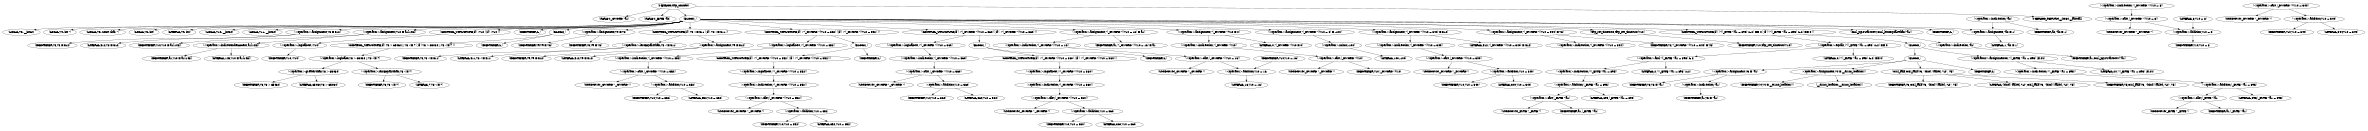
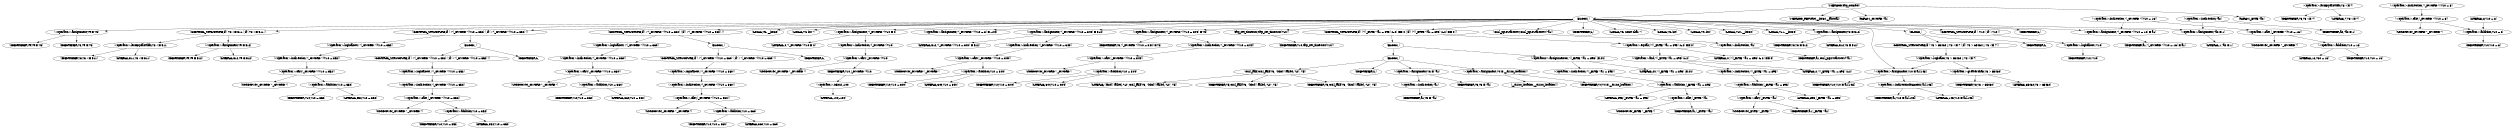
node "(LITERAL,v9: int)": label "(LITERAL,v9: int)" -> "(LOCAL,v9: int)"
node "(Curl_pgrsStartNow,Curl_lessEqualsThan(*a1))": label "(Curl_pgrsStartNow,Curl_lessEqualsThan(*a1))" -> "(Curl_pgrsStartNow,Curl_pgrsStartNow(*a1))"
edge "(<operator>.assignment,*(_QWORD *)(v10 + 16) = a1)" -> "(<operator>.indirection,*(_QWORD *)(v10 + 16))": reversed
edge "(<operator>.assignment,*(_DWORD *)(v10 + 8) = -100)" -> "(<operator>.minus,-100)": now "(IDENTIFIER,v10,(_DWORD *)v10)" -> "(<operator>.minus,-100)"
edge "(<operator>.indirection,*(_DWORD *)(v10 + 344))" -> "(<operator>.cast,(_DWORD *)(v10 + 344))": added
edge "(<operator>.logicalOr,v8 > 65464 || v8 <= 7)" -> "(<operator>.lessEqualsThan,v8 <= 7)": now "(<operator>.logicalOr,v8 > 65464 || v8 <= 7)" -> "(<operator>.assignment,v10 = a1[148])"
edge "(IDENTIFIER,v10,v10 + 16)" -> "(<operator>.addition,v10 + 16)": reversed
node "(LITERAL,16,v10 + 16)": label "(LITERAL,16,v10 + 16)" -> "(LITERAL,16,v60 + 16)"
